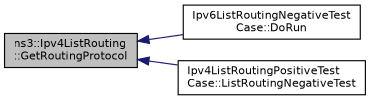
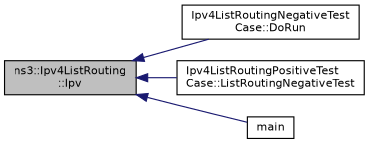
node "Ipv6ListRoutingNegativeTest Case::DoRun": label "Ipv6ListRoutingNegativeTest Case::DoRun" -> "Ipv4ListRoutingNegativeTest Case::DoRun"
node "ns3::Ipv4ListRouting ::GetRoutingProtocol": label "ns3::Ipv4ListRouting ::GetRoutingProtocol" -> "ns3::Ipv4ListRouting ::Ipv"
node "main": added
